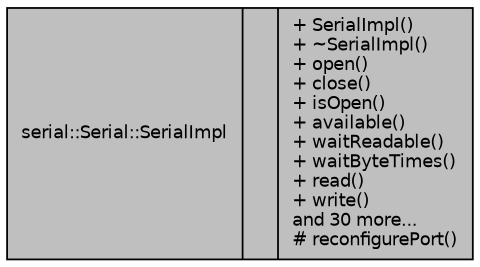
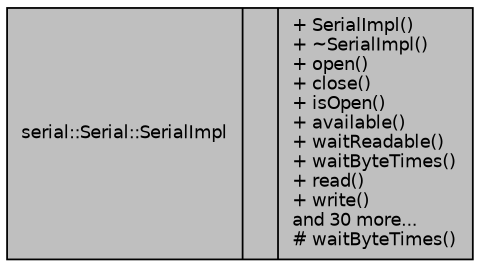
node "serial::Serial::SerialImpl": text "# reconfigurePort()" -> "# waitByteTimes()"
